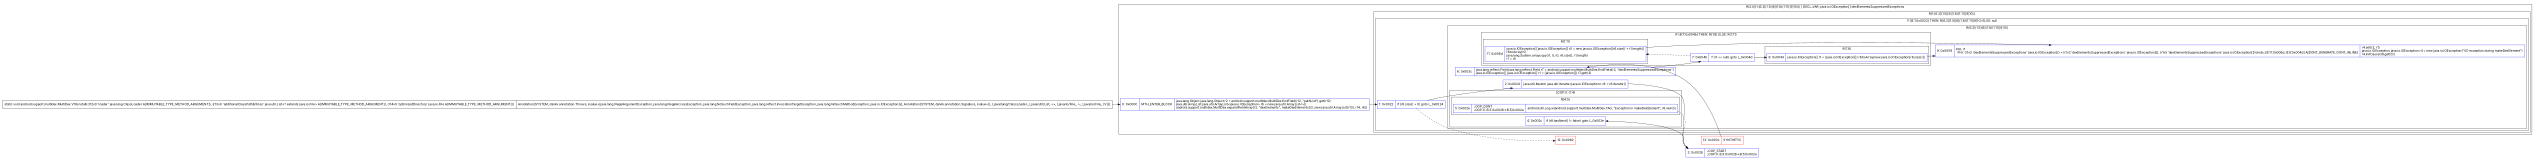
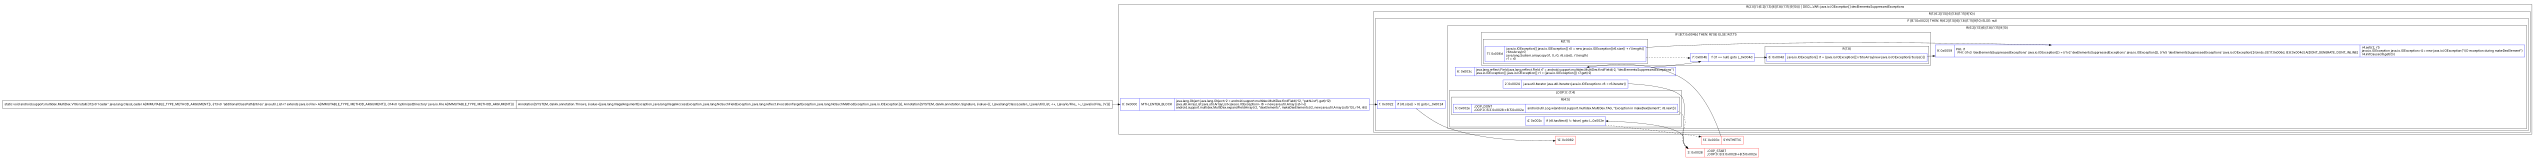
edge "7: 0x004b" -> "11: 0x006d": reversed
edge "1: 0x0022" -> "2: 0x0024": removed
edge "4: 0x002c" -> "13: 0x003c": added
edge "1: 0x0022" -> "12: 0x0082": style dashed -> solid
node "3: 0x0028": color blue -> red
